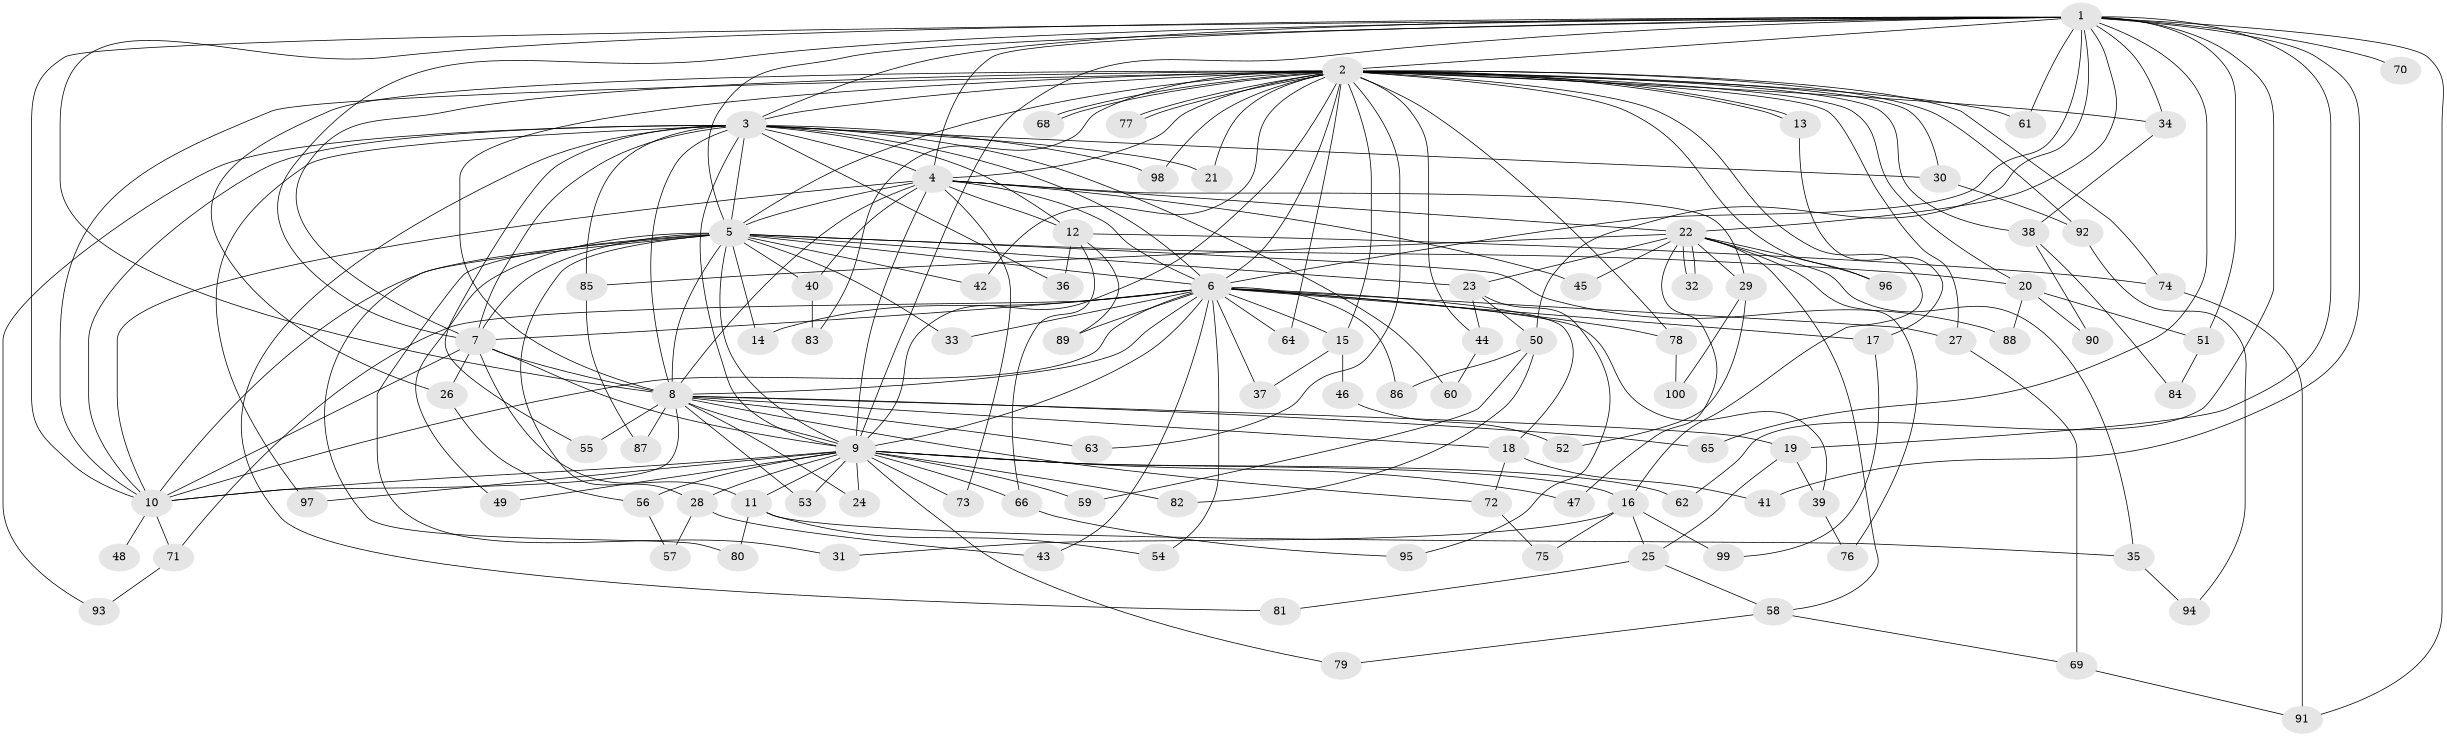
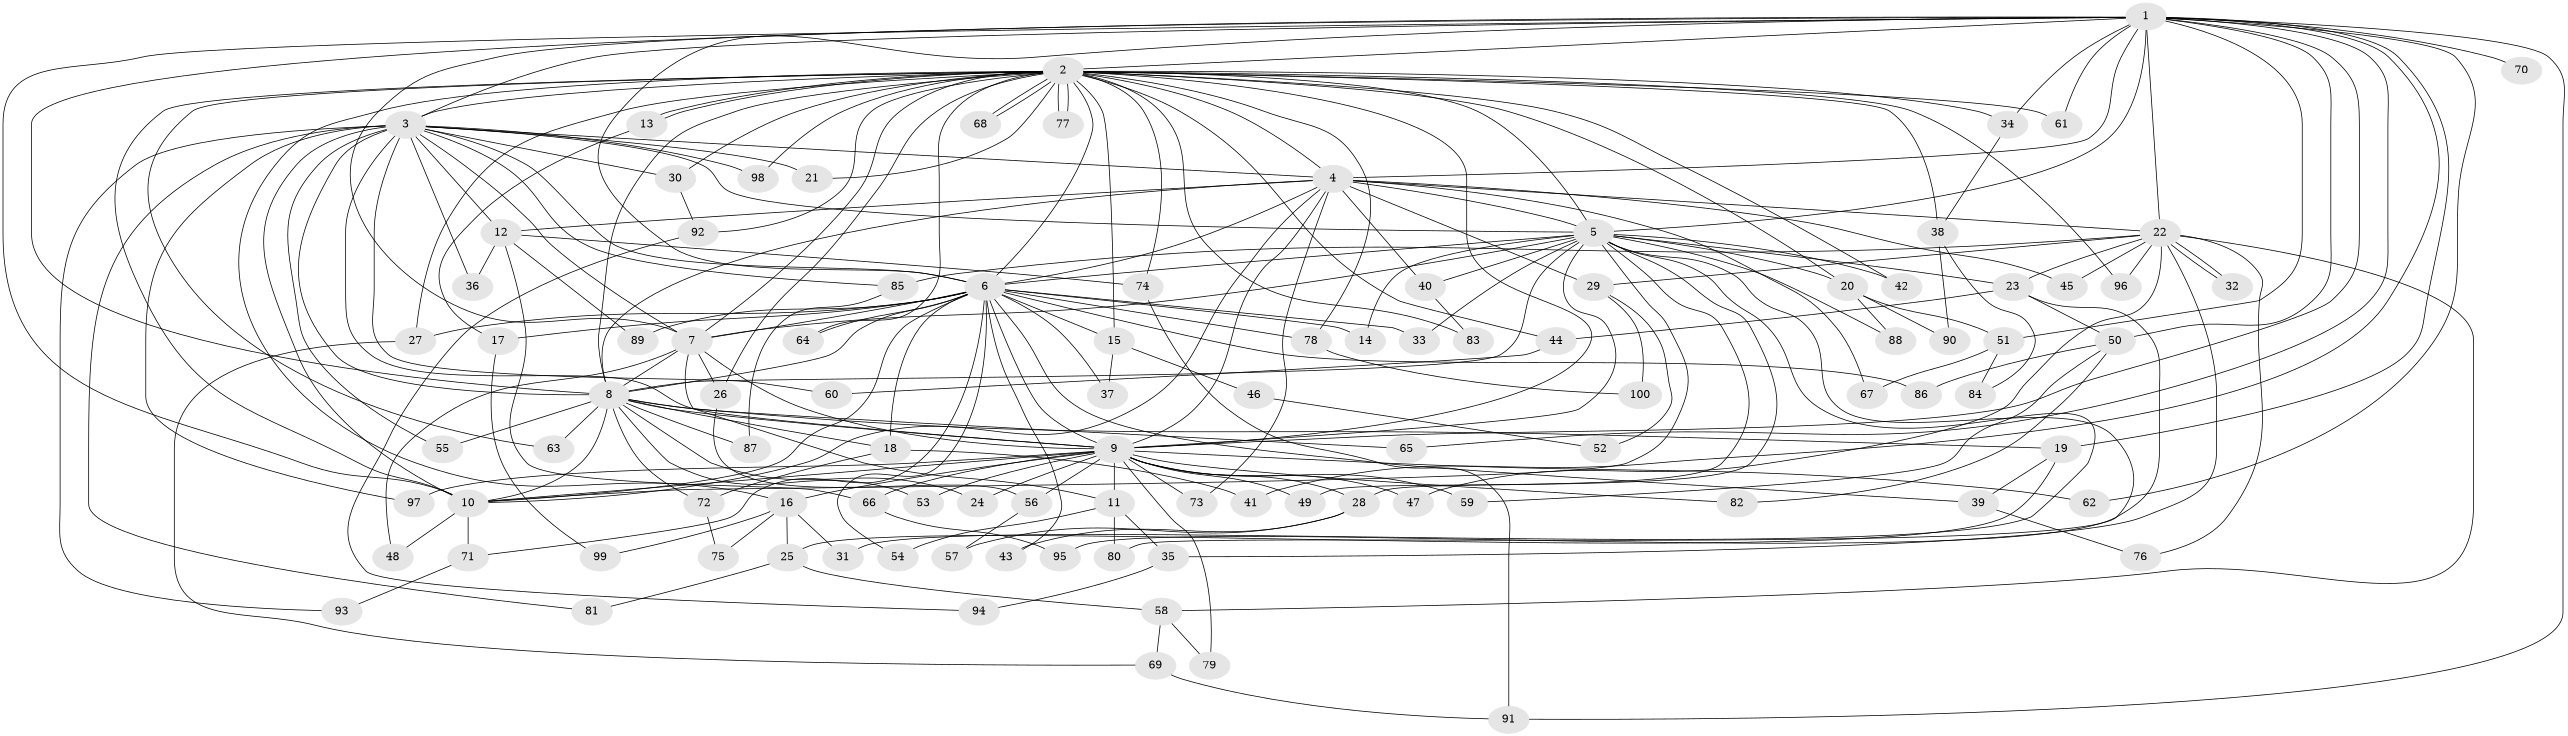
node "67": added
edge "7" -- "10": now "7" -- "48"
